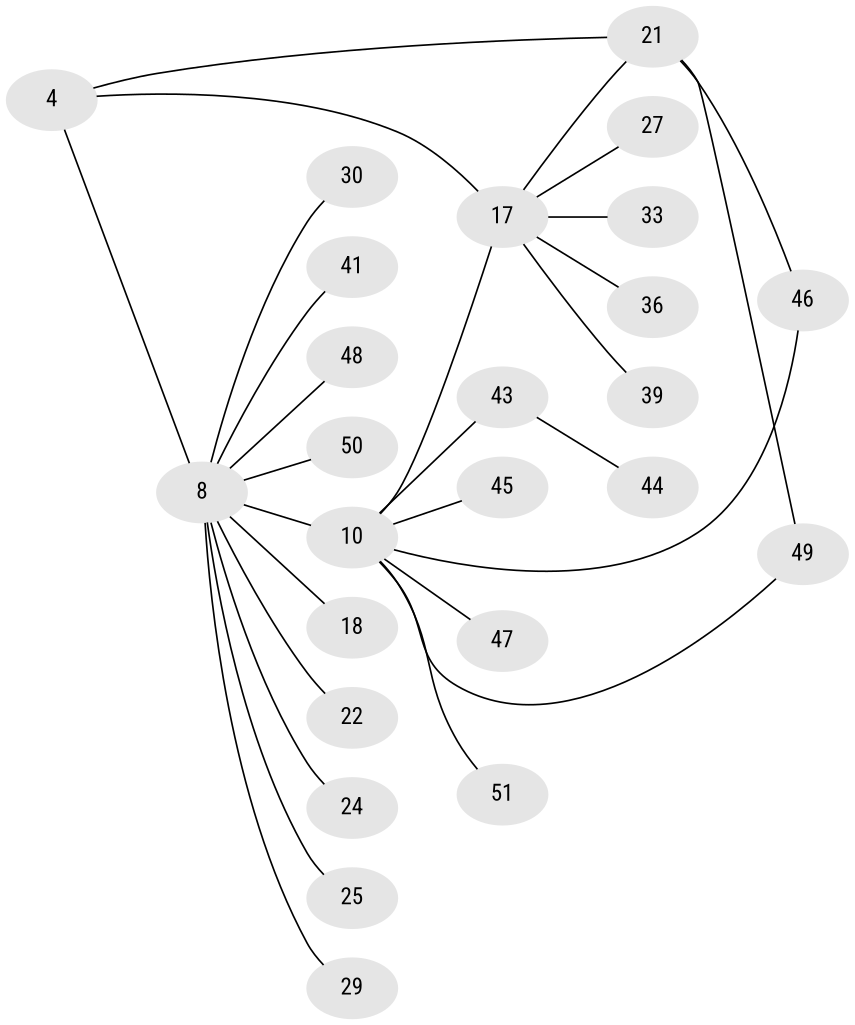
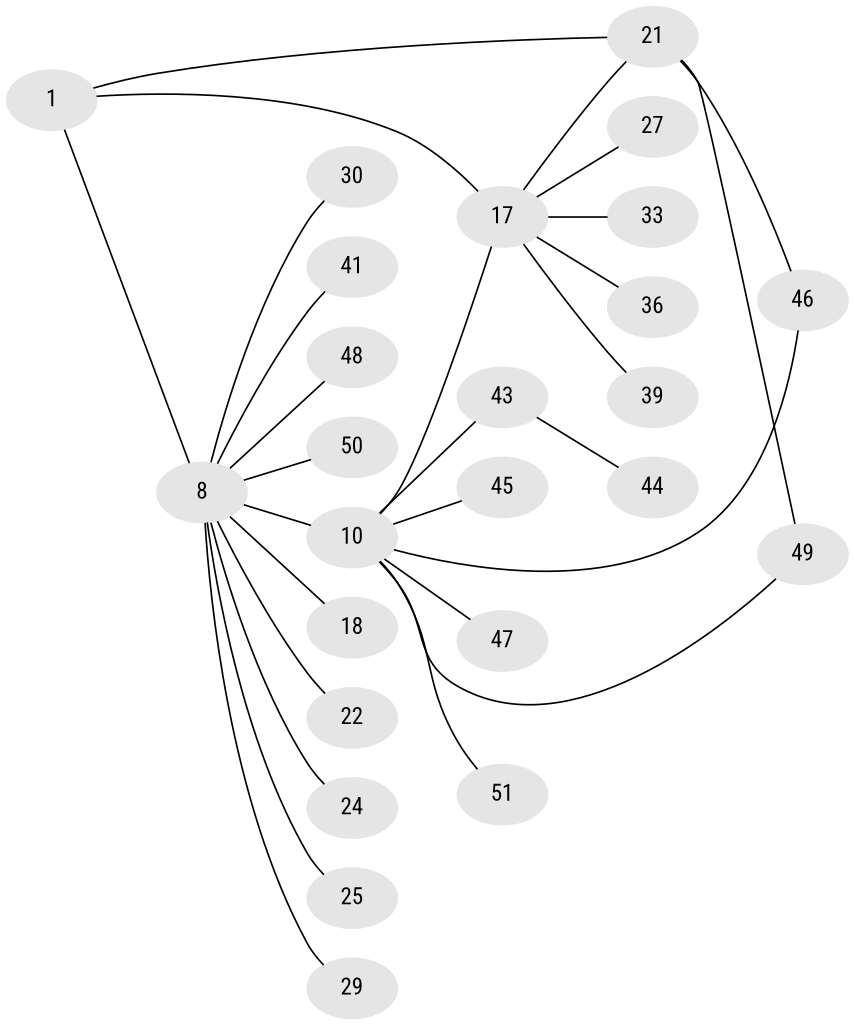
node "4": label "4" -> "1"
